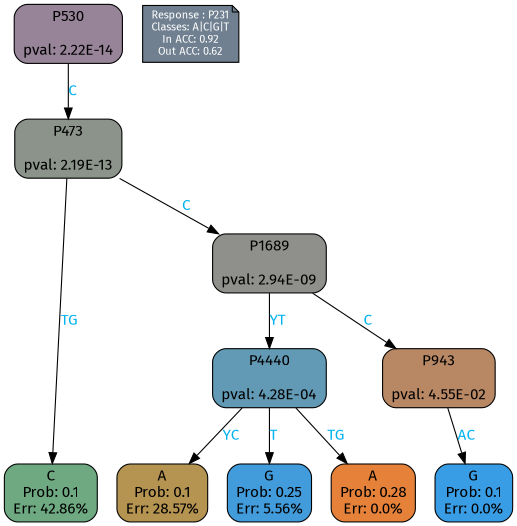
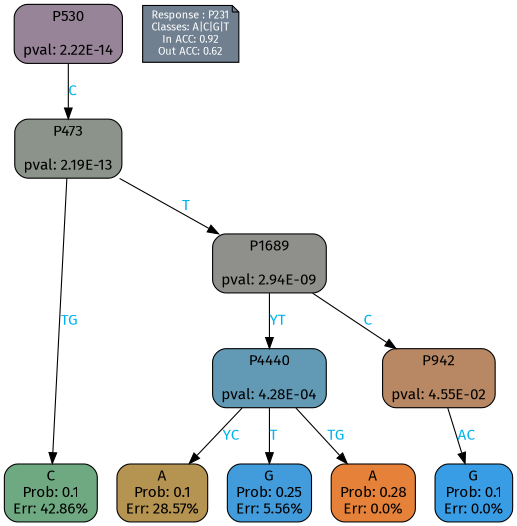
edge "P473 pval: 2.19E-13" -> "P1689 pval: 2.94E-09": label "C" -> "T"
node "P943 pval: 4.55E-02": label "P943 pval: 4.55E-02" -> "P942 pval: 4.55E-02"
